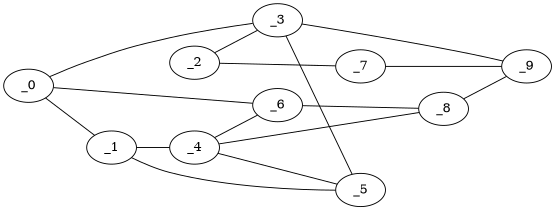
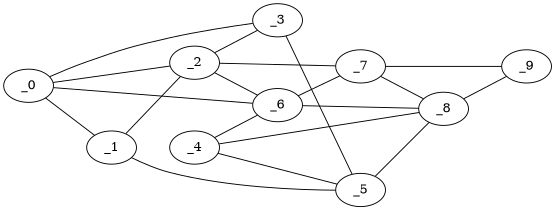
edge "_3" -- "_9": removed
edge "_2" -- "_0": added
edge "_2" -- "_6": added
edge "_7" -- "_6": added
edge "_7" -- "_8": added
edge "_1" -- "_4": now "_1" -- "_2"
edge "_8" -- "_5": added
